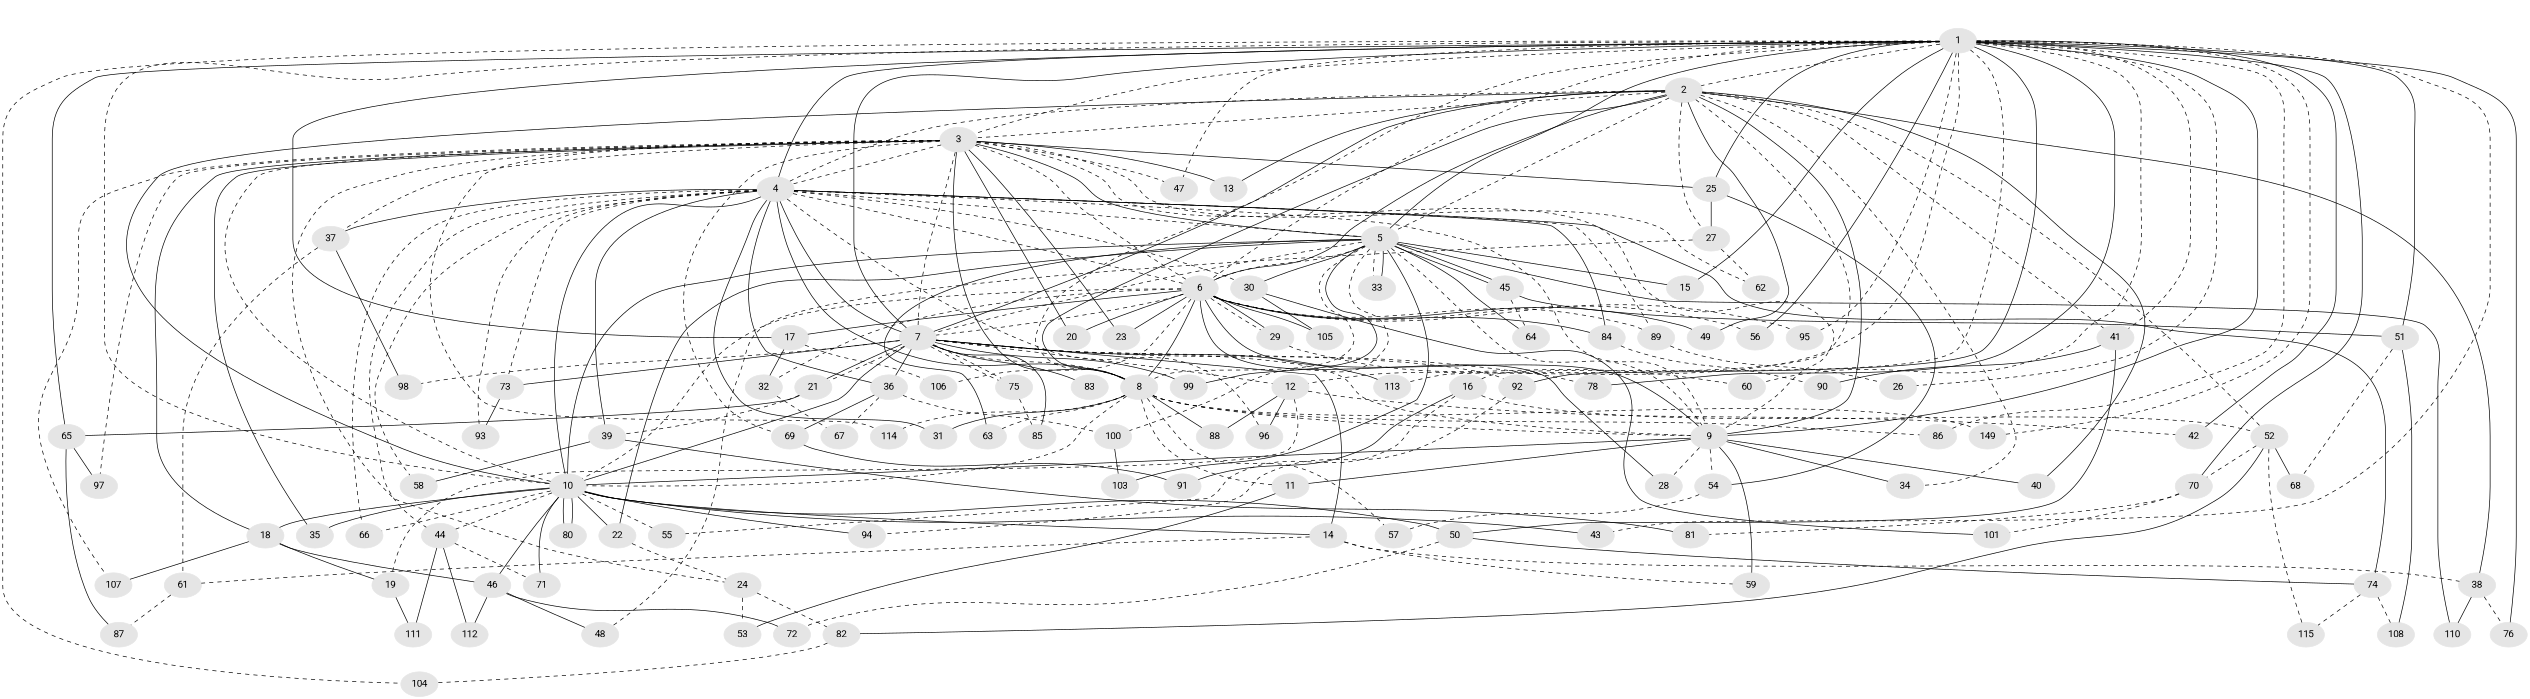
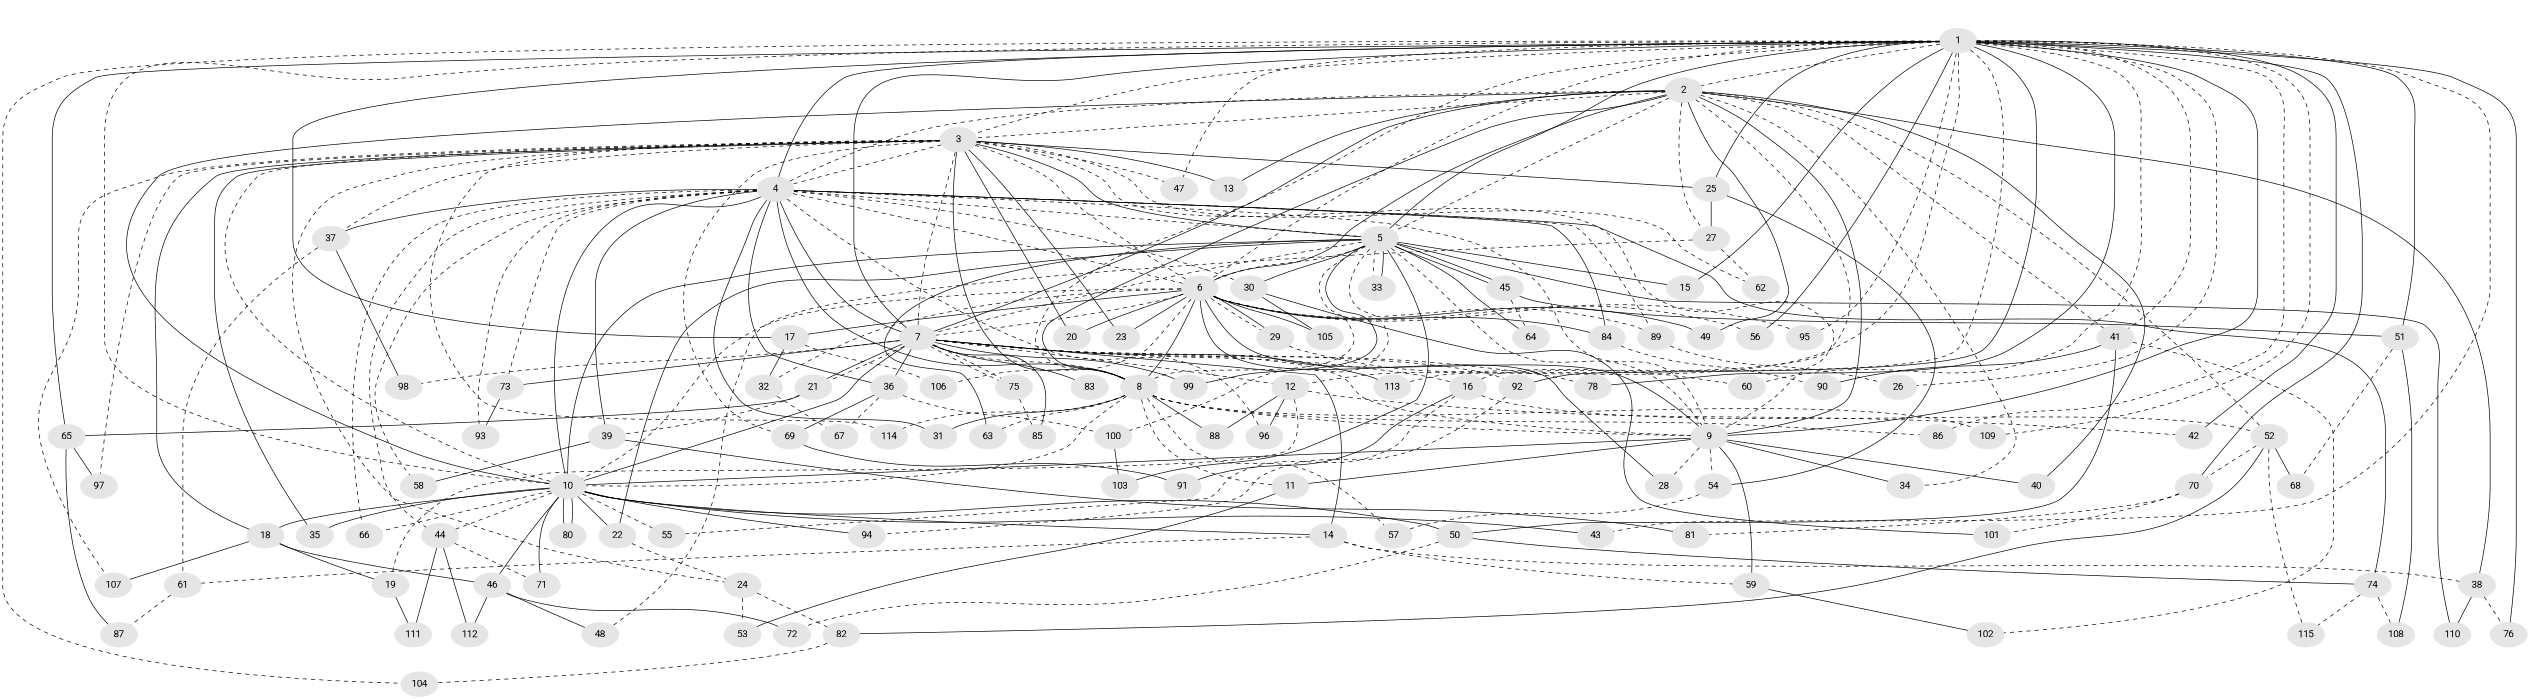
edge "7" -- "16": added
node "149": label "149" -> "109"
node "102": added
